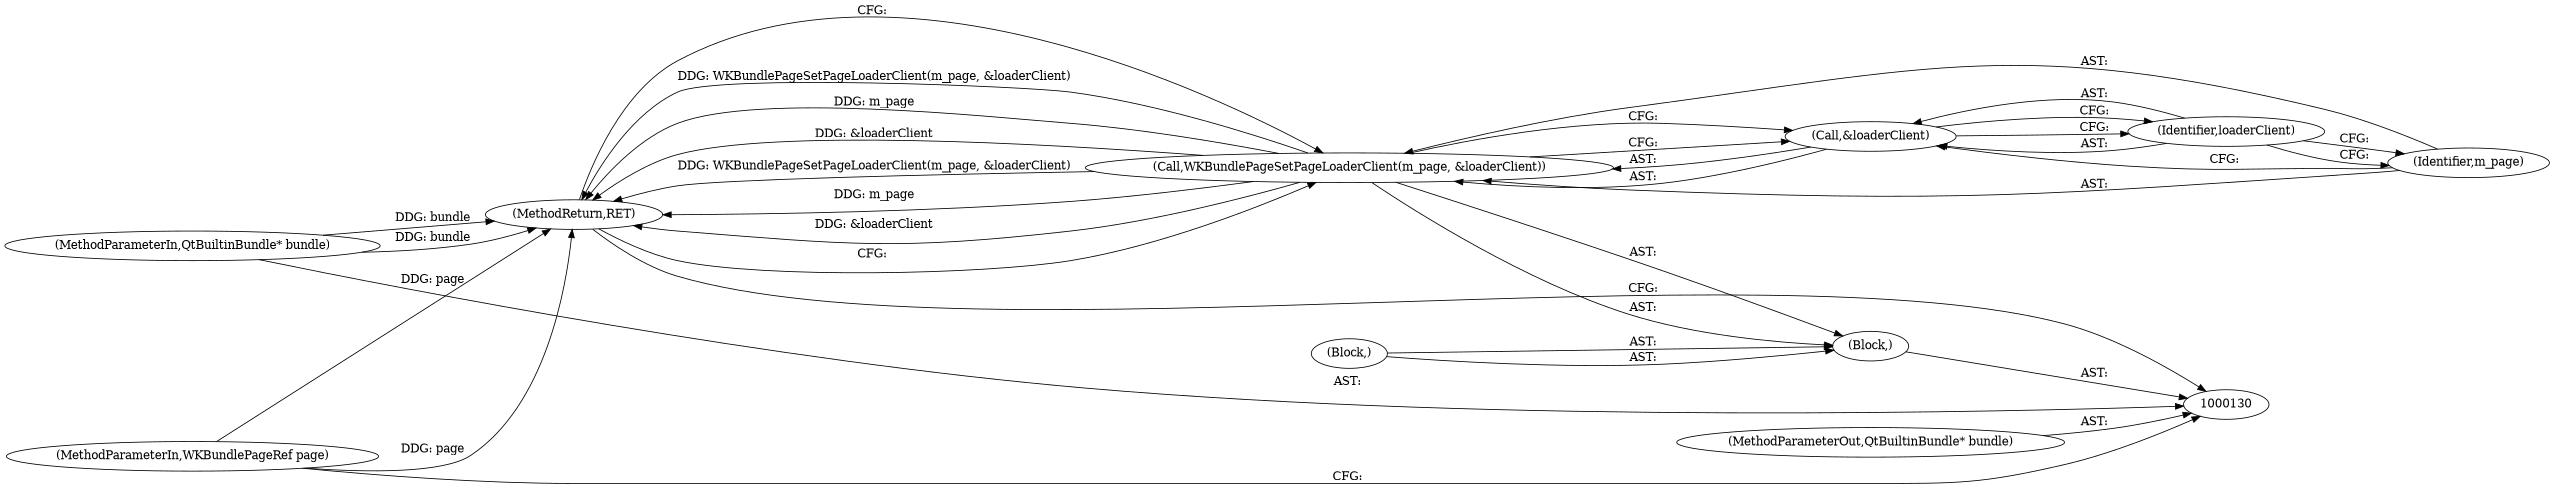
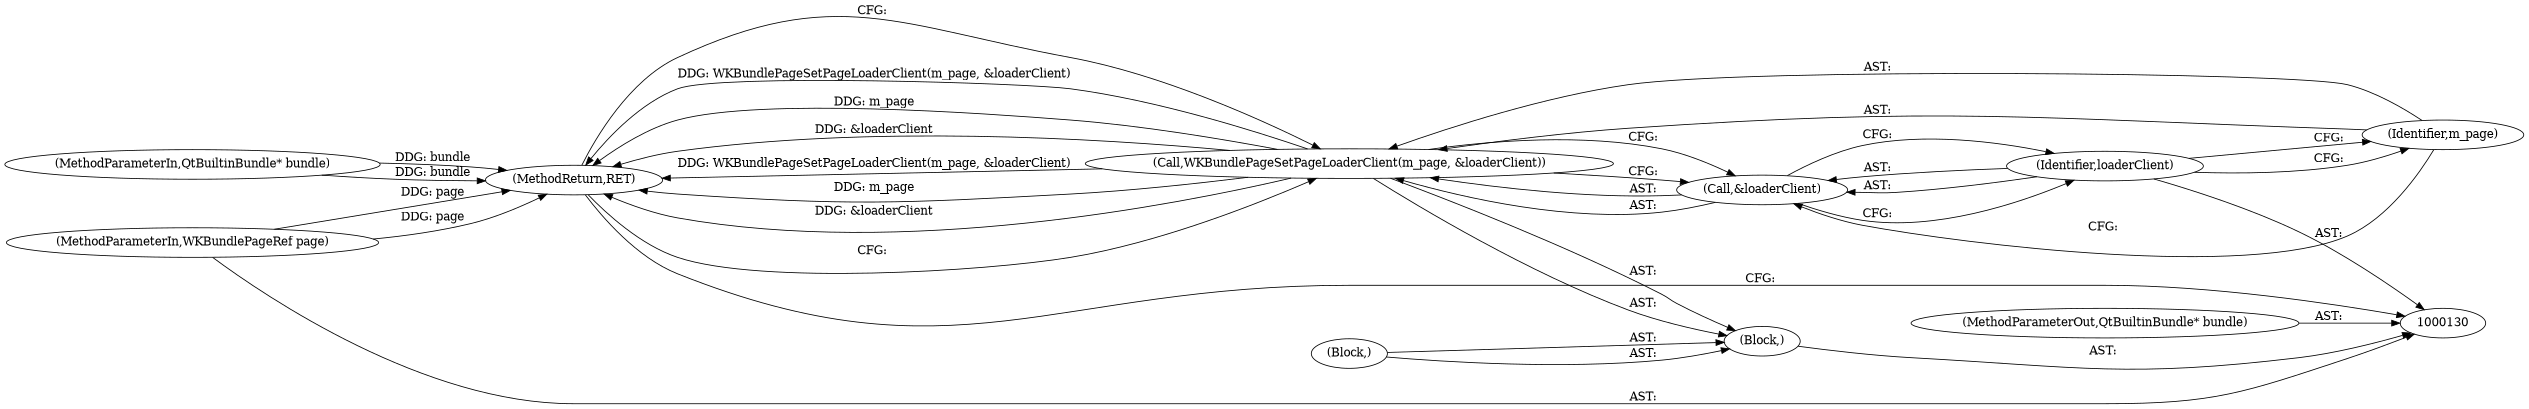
edge "(MethodParameterIn,QtBuiltinBundle* bundle)" -> "1000130": now "(Identifier,loaderClient)" -> "1000130"
edge "(MethodParameterIn,WKBundlePageRef page)" -> "1000130": label "CFG: " -> "AST: "
